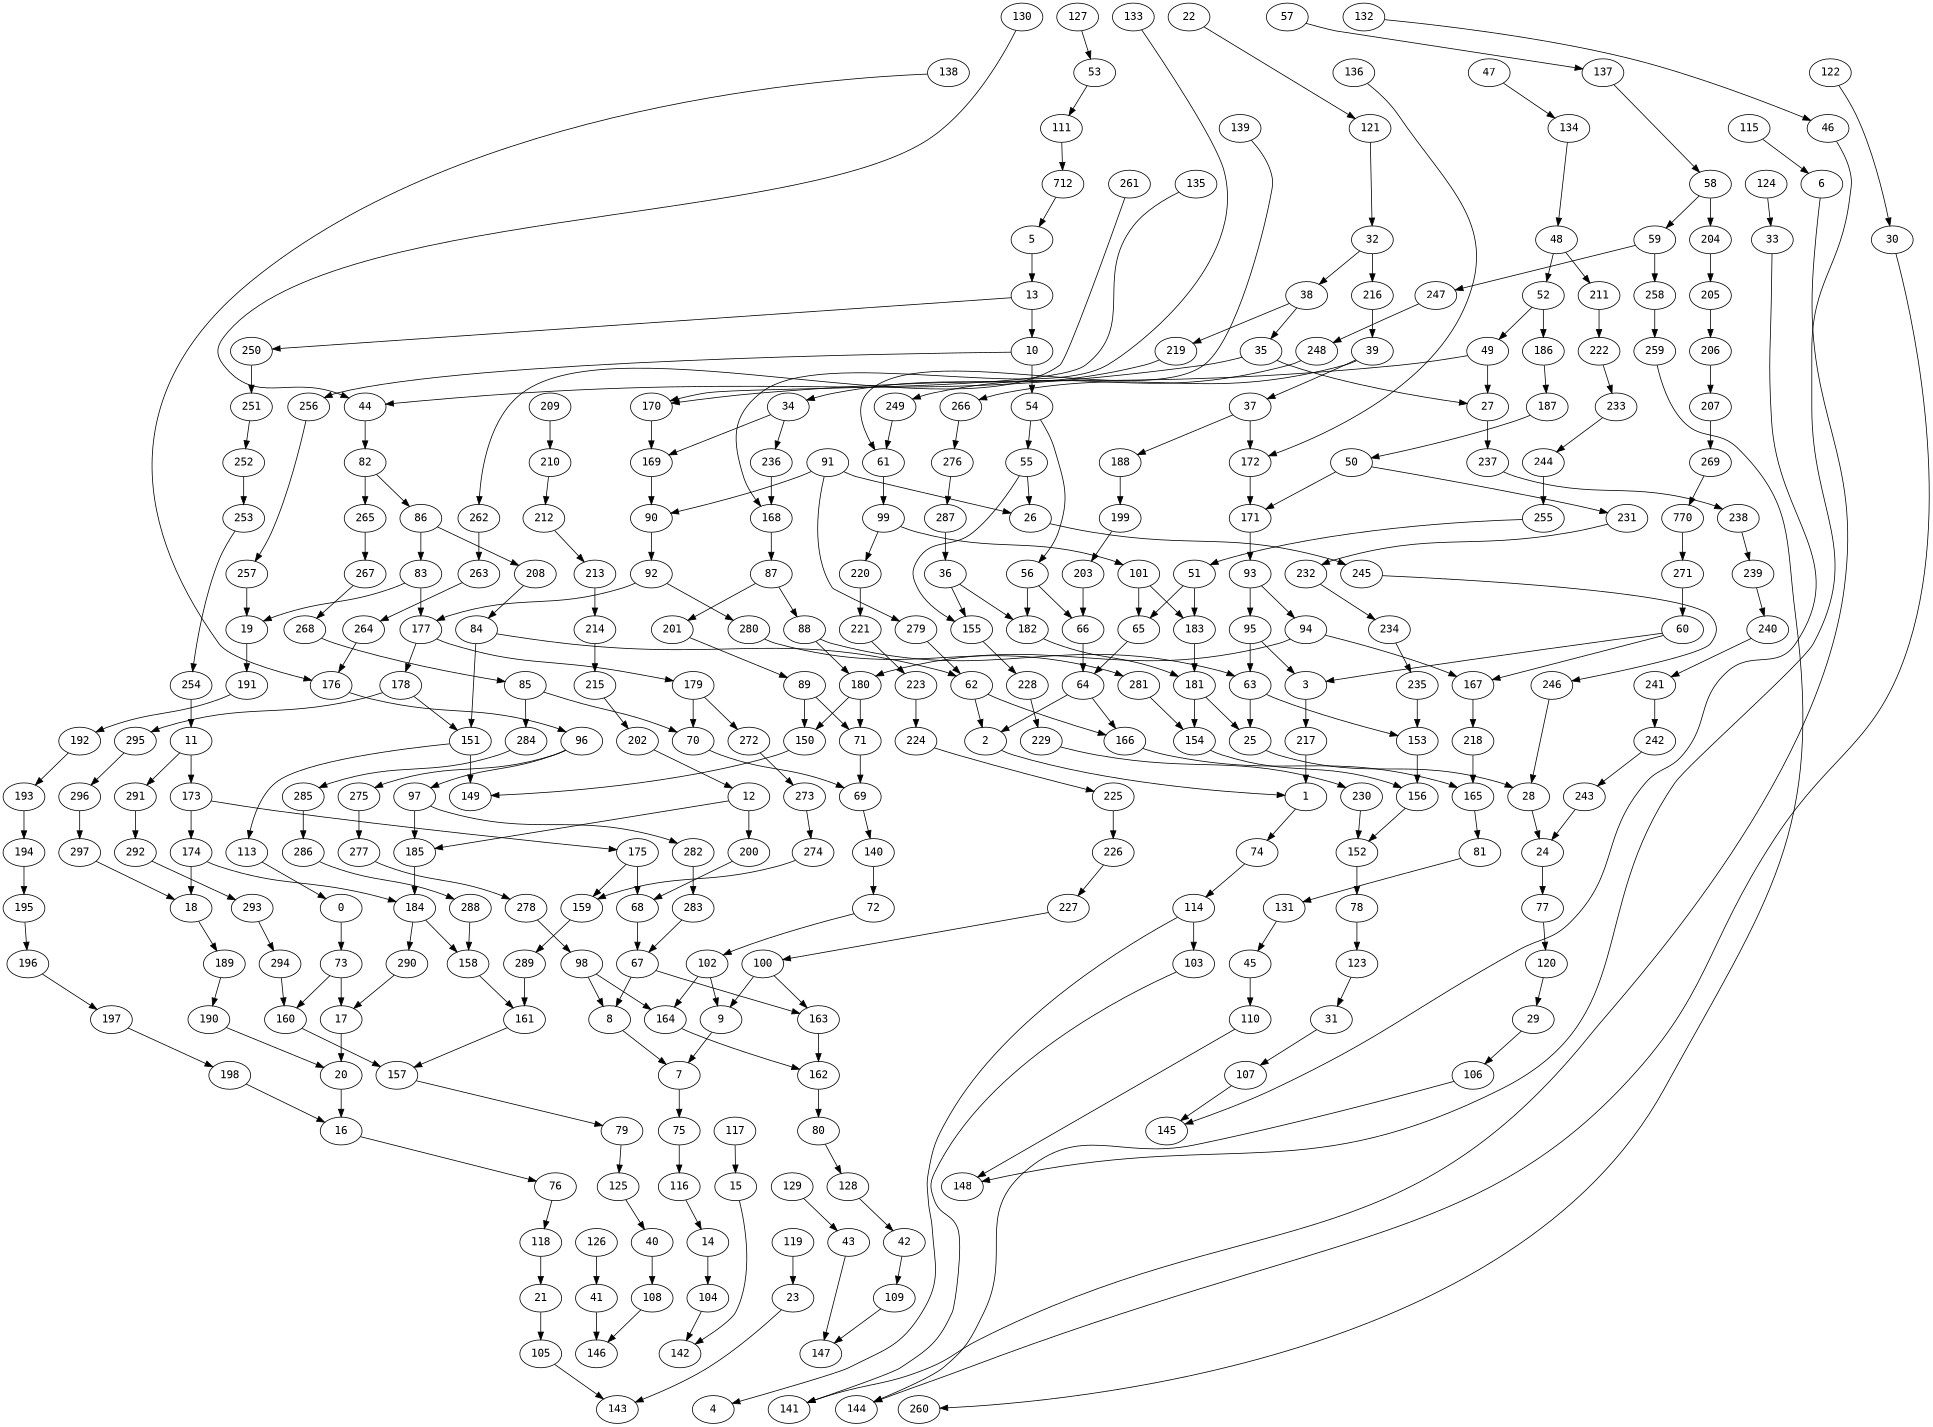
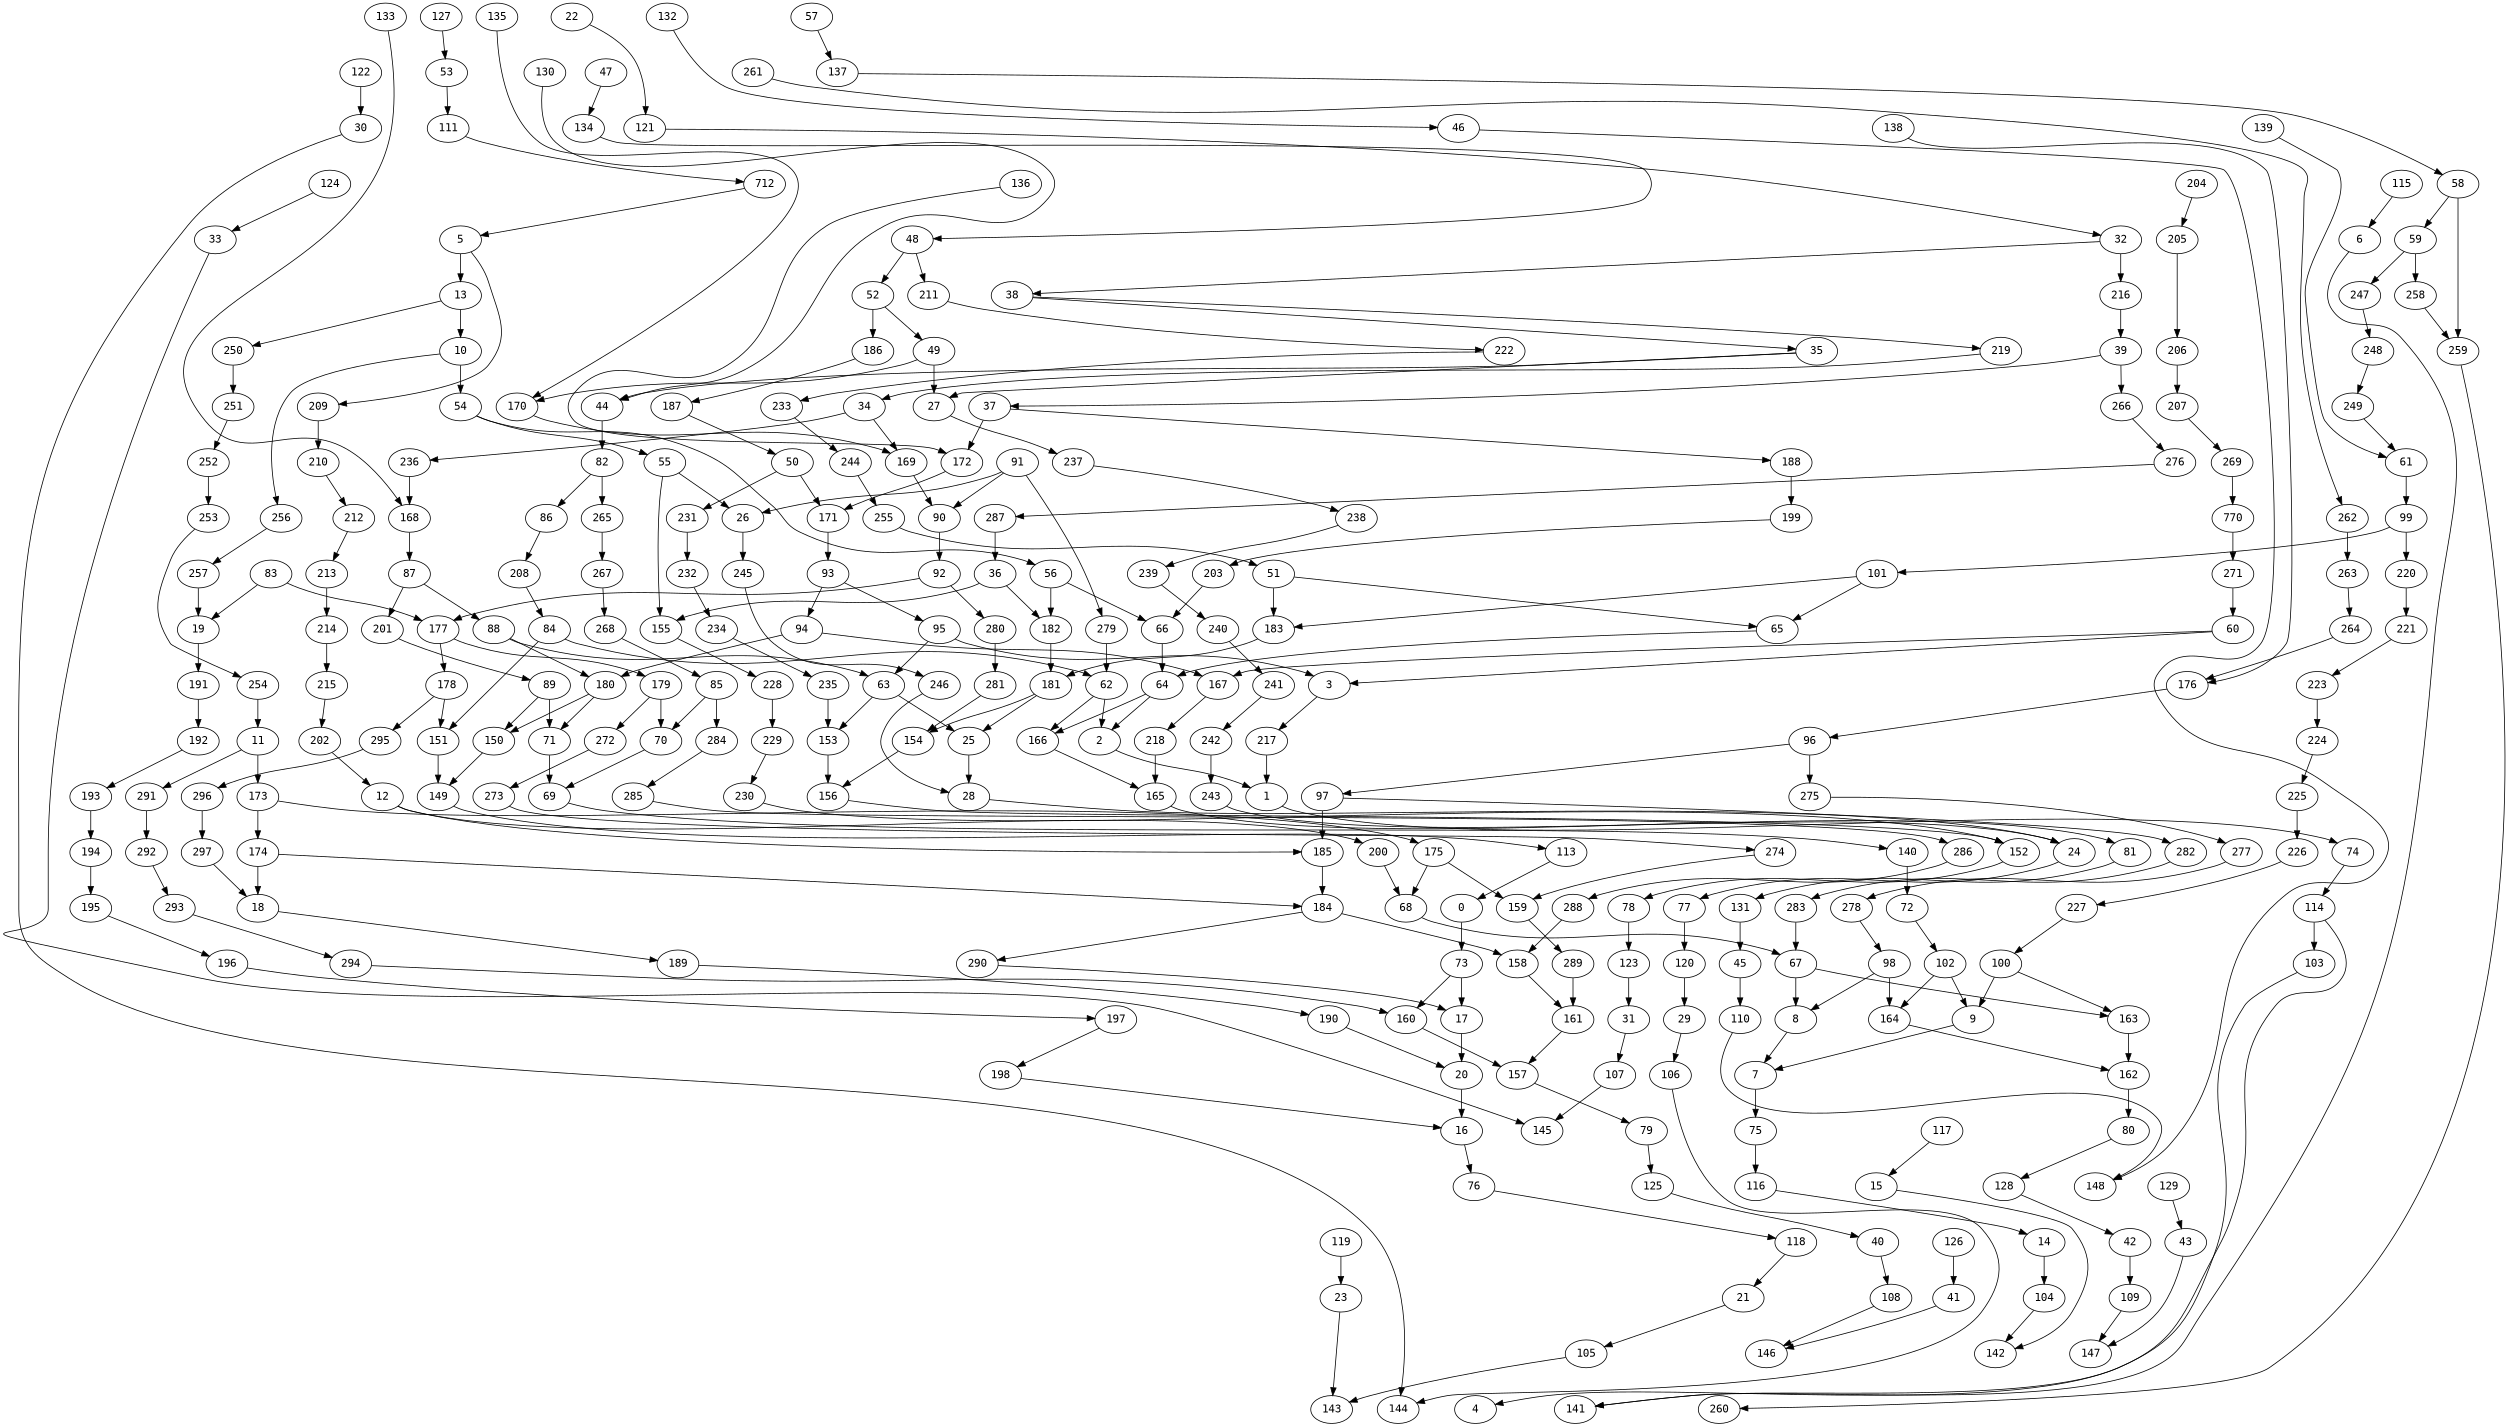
edge "58" -> "204": now "58" -> "259"
edge "5" -> "209": added
edge "86" -> "83": removed
edge "151" -> "113": now "149" -> "113"
